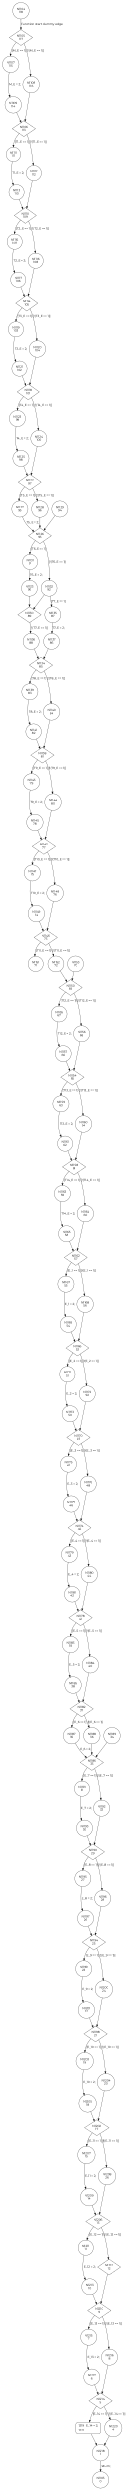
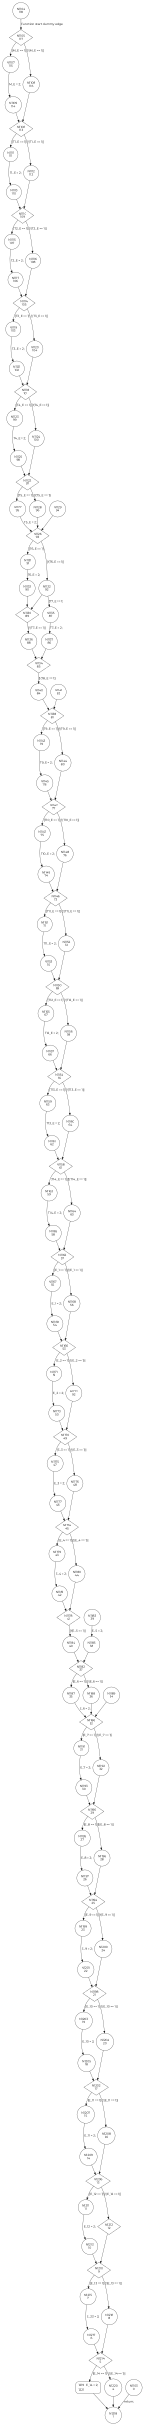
node "N1139 83": removed
edge "N1151 71" -> "N1153 70": added, label "T11_E = 2;"
edge "N1178 41" -> "N1183 39": removed, label "[E_5 == 1]"
edge "N1215 7" -> "N1217 6": label "E_13 = 2;" -> "E_23 = 2;"
edge "N1218 1" -> "N1103 0": reversed
